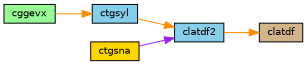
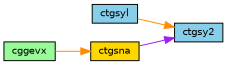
edge "cggevx" -> "ctgsyl": now "cggevx" -> "ctgsna"
node "clatdf2": label "clatdf2" -> "ctgsy2"
node "clatdf": removed
